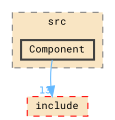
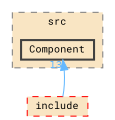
edge "Component" -> "include": reversed
